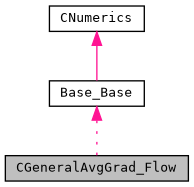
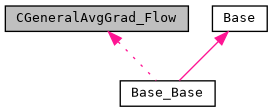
node "CNumerics": label "CNumerics" -> "Base"
edge "CGeneralAvgGrad_Flow" -> "Base_Base": reversed
